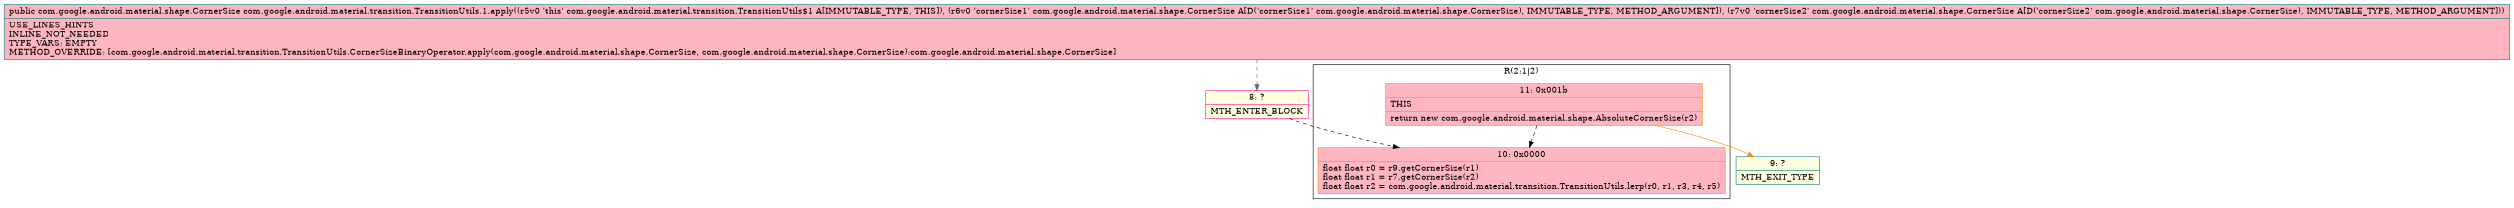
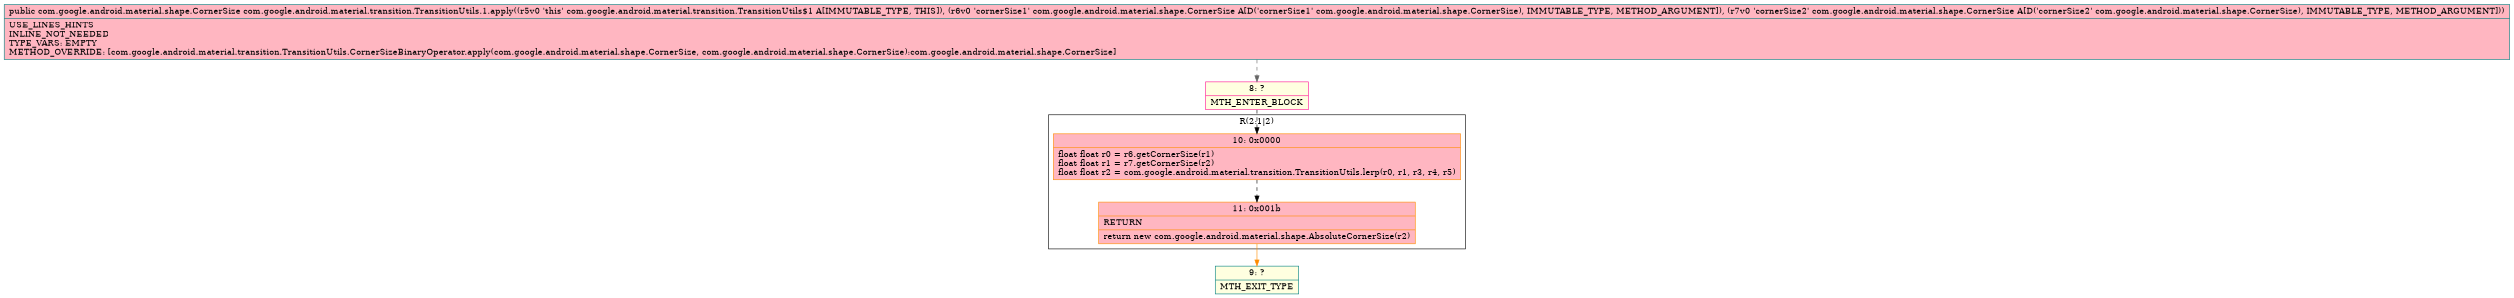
node "11: 0x001b": text "THIS" -> "RETURN"
edge "11: 0x001b" -> "10: 0x0000": reversed
node "10: 0x0000": text "float float r0 = r9.getCornerSize(r1)" -> "float float r0 = r6.getCornerSize(r1)"
